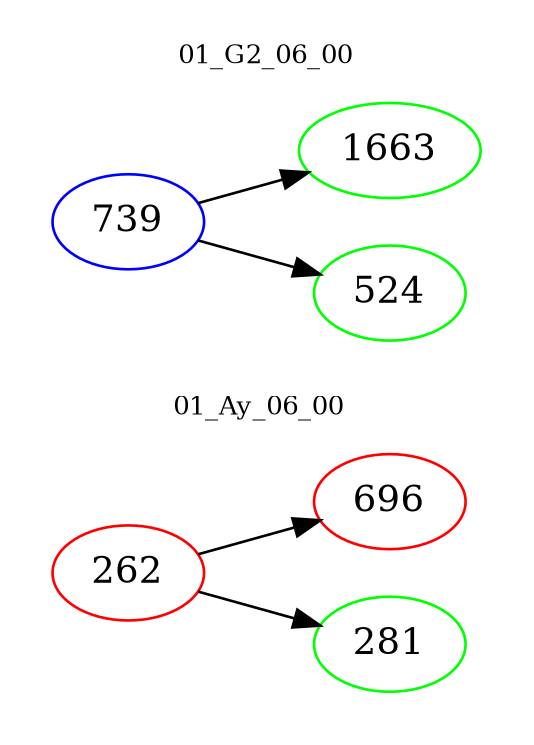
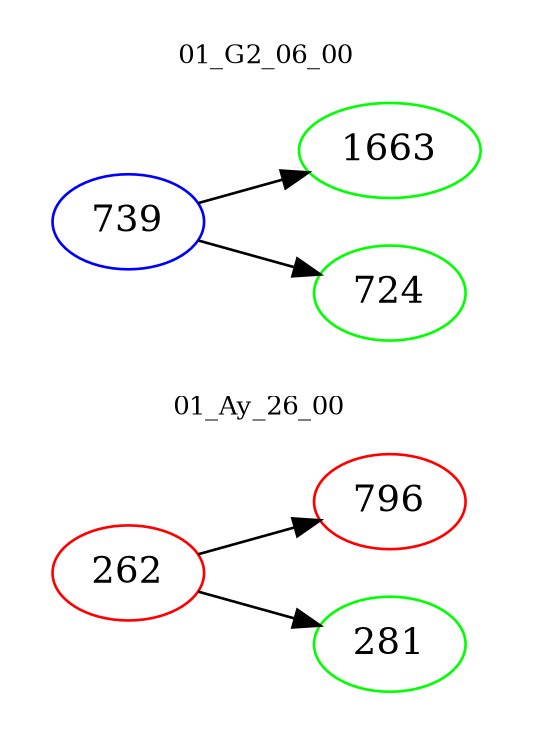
node "524": label "524" -> "724"
cluster "01_Ay_06_00": label "01_Ay_06_00" -> "01_Ay_26_00"
node "696": label "696" -> "796"
